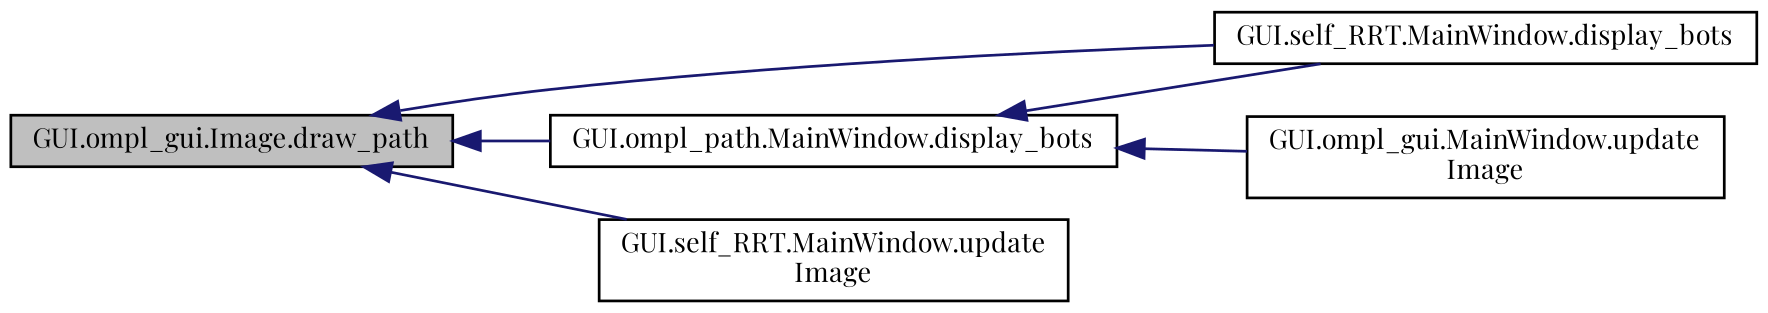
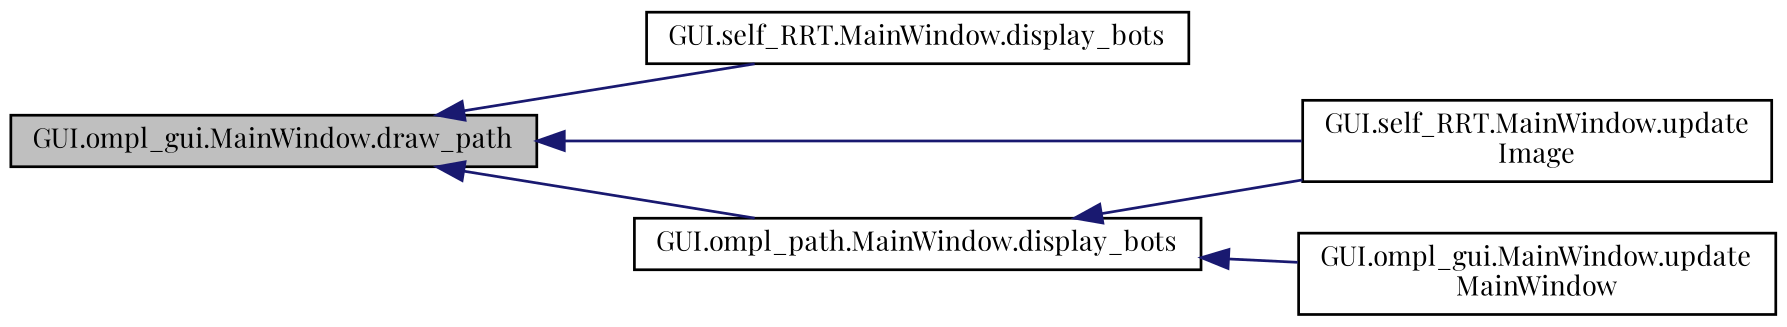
edge "GUI.self_RRT.MainWindow.display_bots" -> "GUI.ompl_path.MainWindow.display_bots": now "GUI.self_RRT.MainWindow.update Image" -> "GUI.ompl_path.MainWindow.display_bots"
node "GUI.ompl_gui.Image.draw_path": label "GUI.ompl_gui.Image.draw_path" -> "GUI.ompl_gui.MainWindow.draw_path"
node "GUI.ompl_gui.MainWindow.update Image": label "GUI.ompl_gui.MainWindow.update Image" -> "GUI.ompl_gui.MainWindow.update MainWindow"
